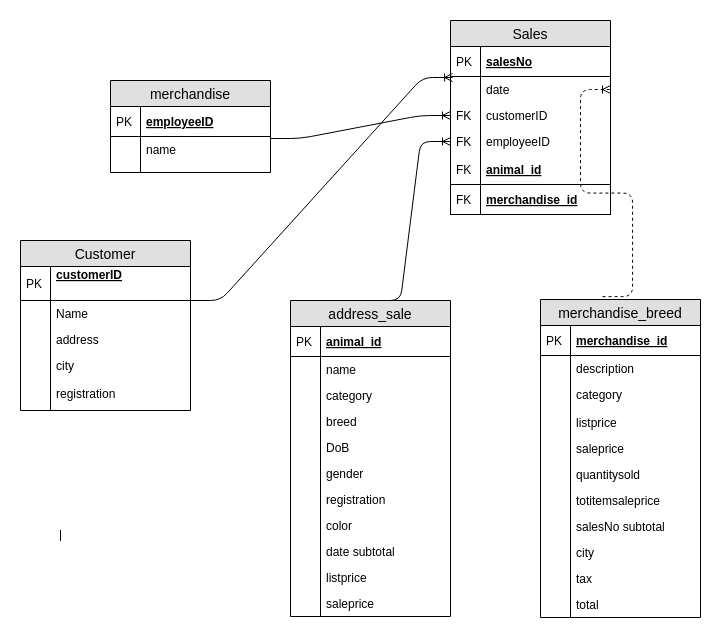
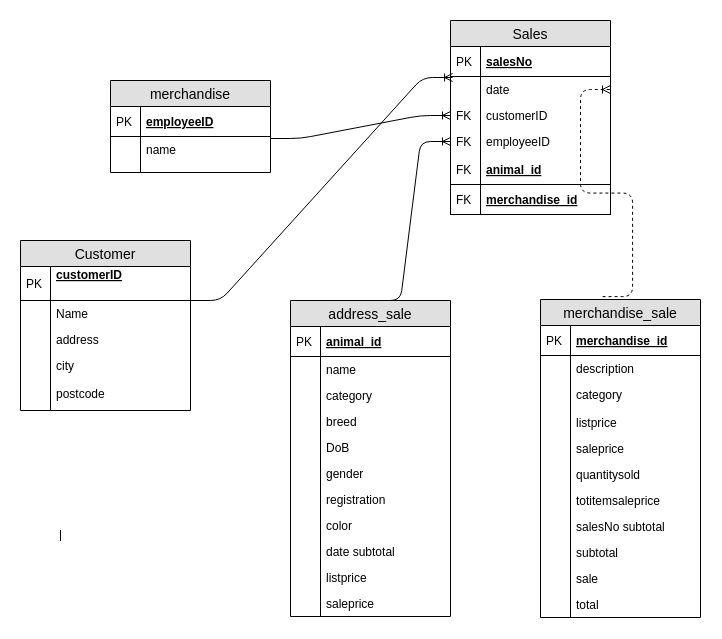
node "merchandise_breed": label "merchandise_breed" -> "merchandise_sale"
node "city registration": label "city registration" -> "city postcode"
node "city": label "city" -> "subtotal"
node "tax": label "tax" -> "sale"
